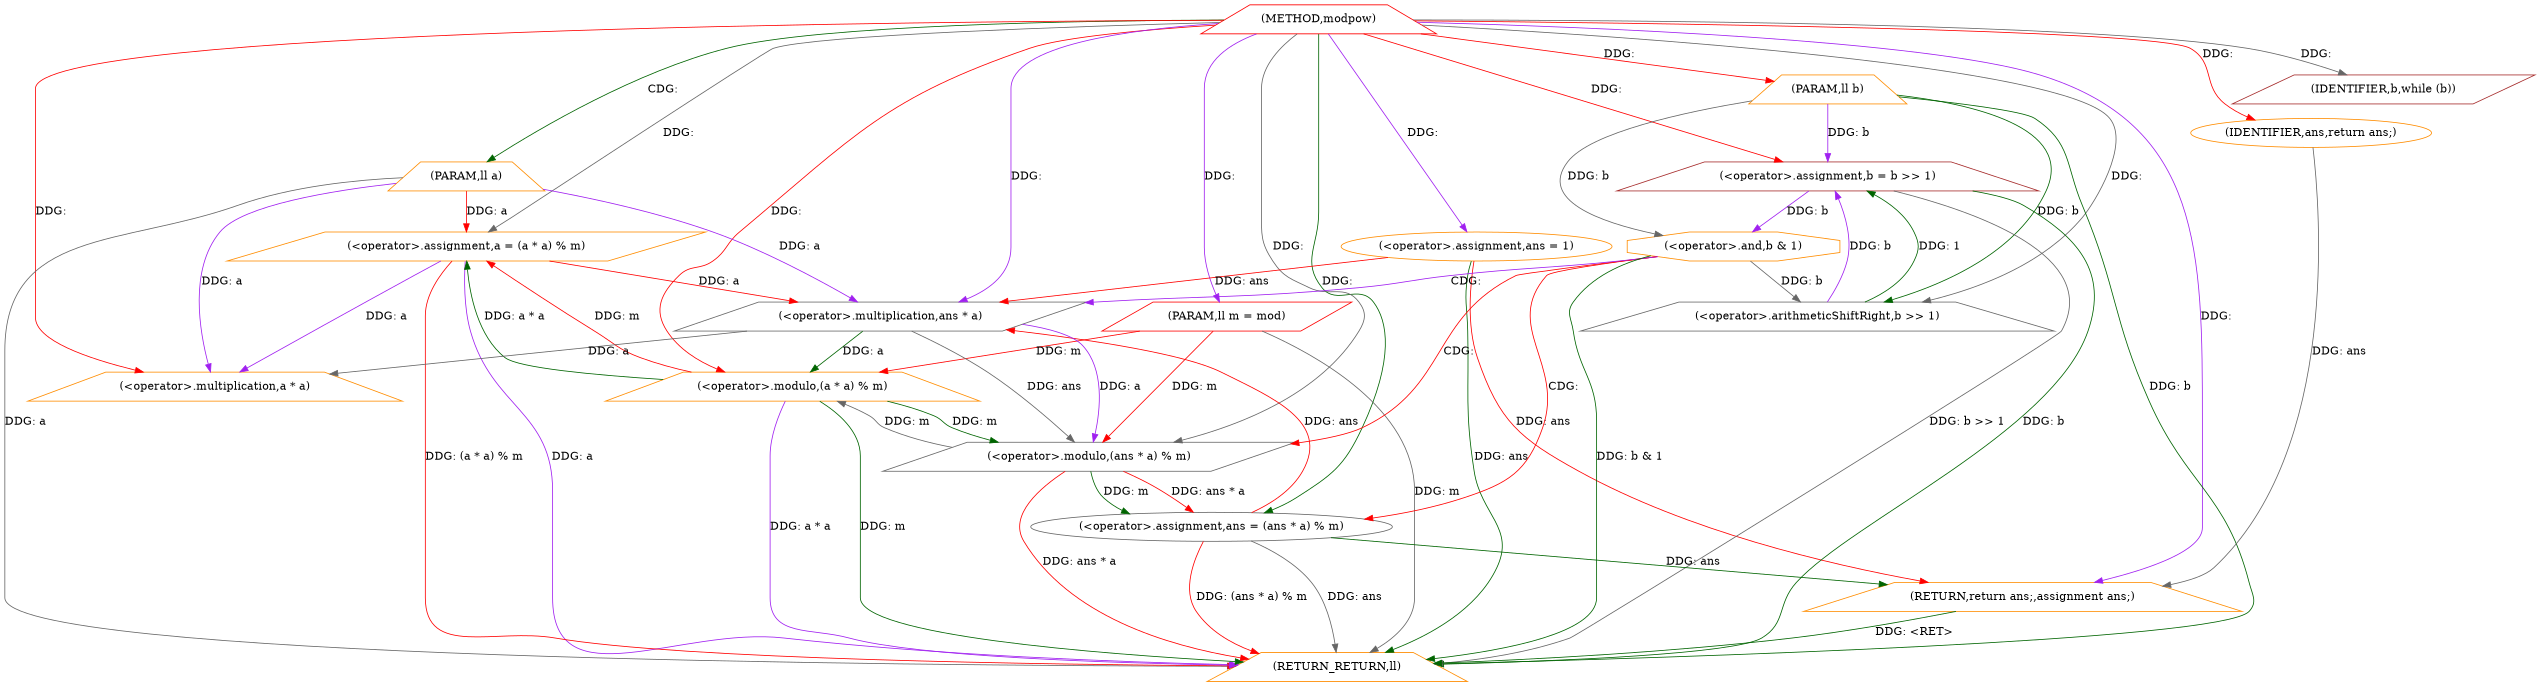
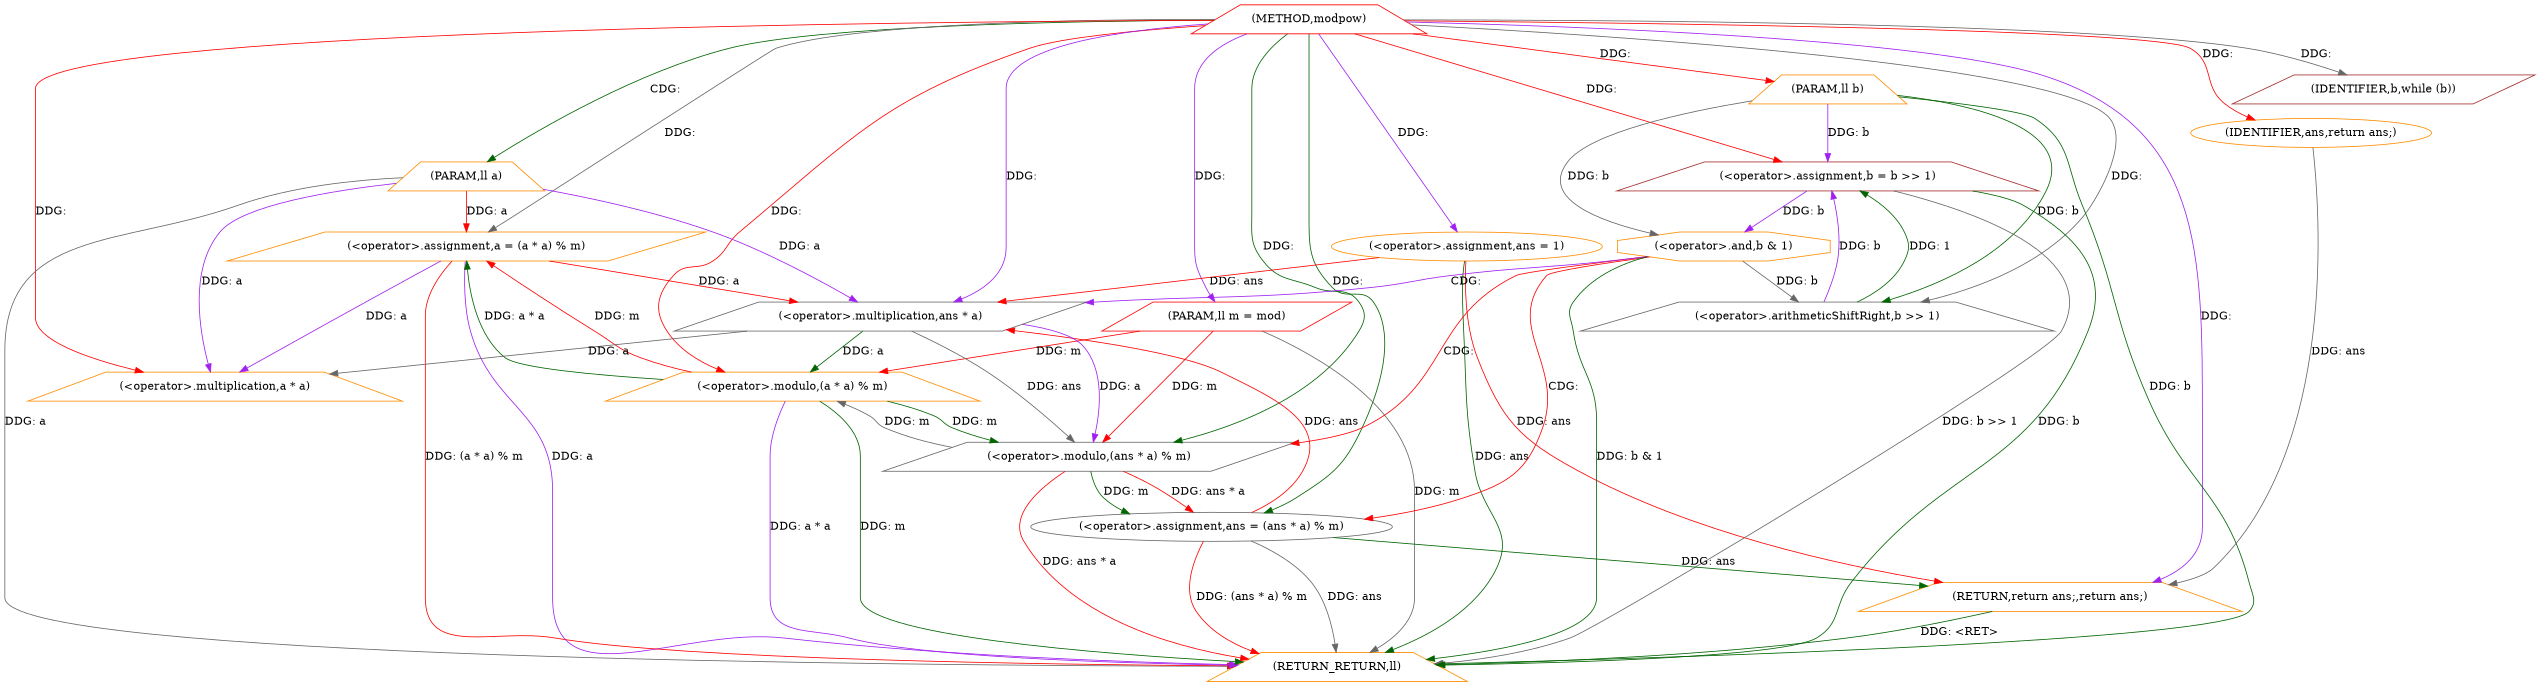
edge "(METHOD,modpow)" -> "(<operator>.modulo,(ans * a) % m)": color gray40 -> darkgreen
node "(RETURN,return ans;,assignment ans;)": label "(RETURN,return ans;,assignment ans;)" -> "(RETURN,return ans;,return ans;)"
